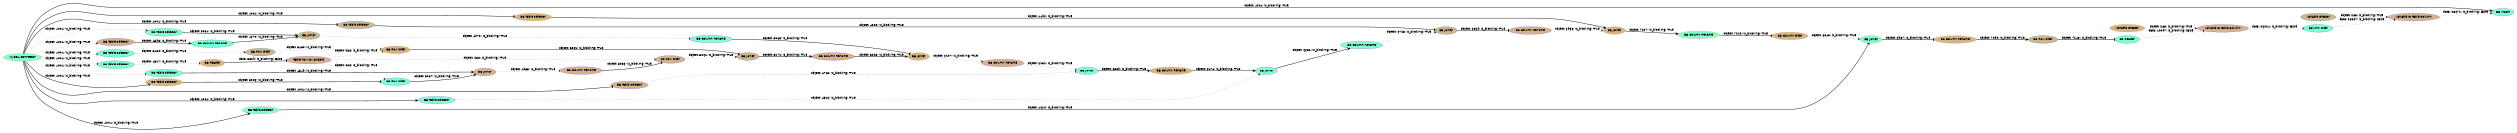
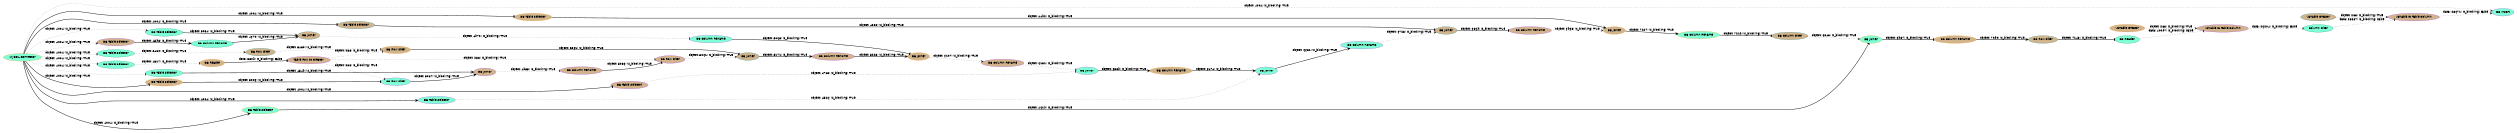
edge "MySQL Connector" -> "DB Insert": style bold -> dotted
node "DB Column Filter": color darkorange -> teal
node "Table Row to Variable": label "Table Row to Variable" -> "Table Row to Creator"
